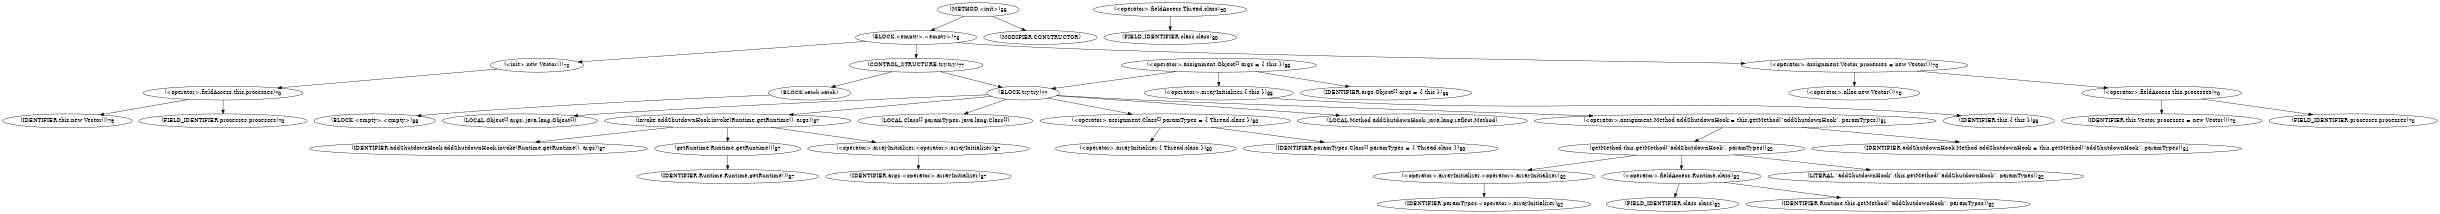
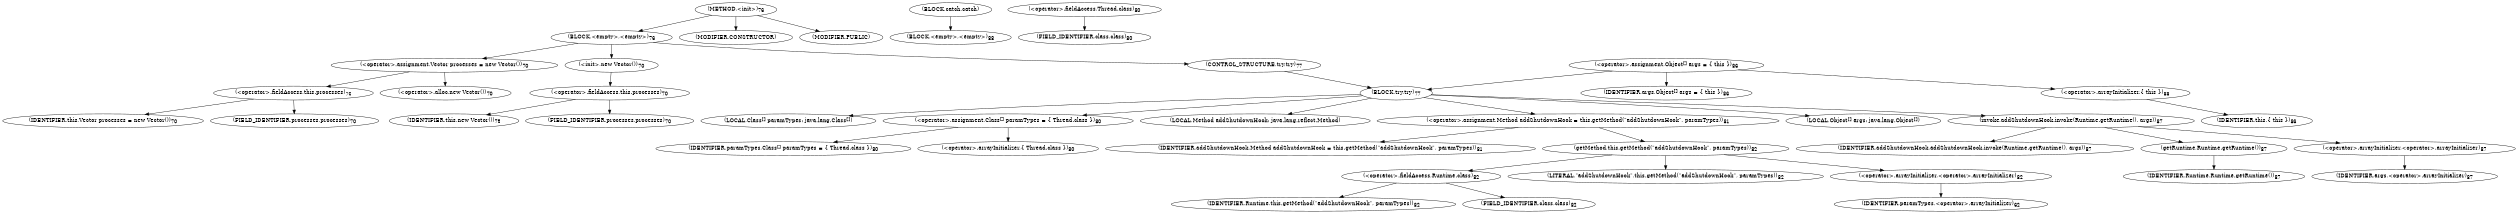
node "(METHOD,<init>)": text "56" -> "76"
node "(<operator>.fieldAccess,Thread.class)": text "40" -> "80"
node "(MODIFIER,PUBLIC)": added
edge "(CONTROL_STRUCTURE,try,try)" -> "(BLOCK,catch,catch)": removed
